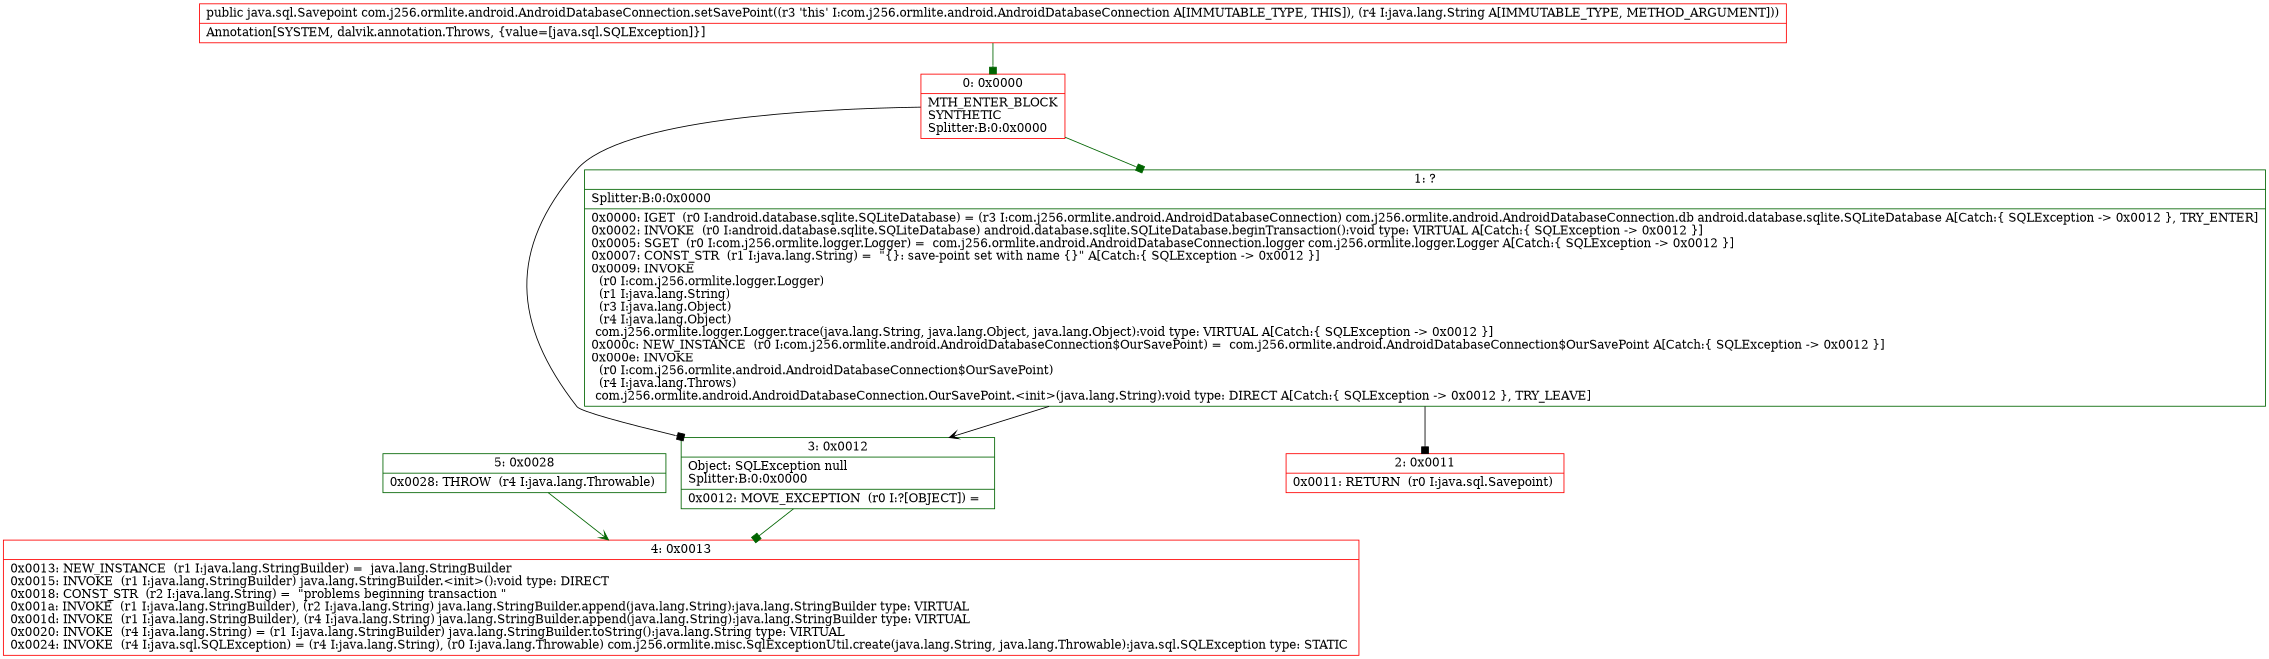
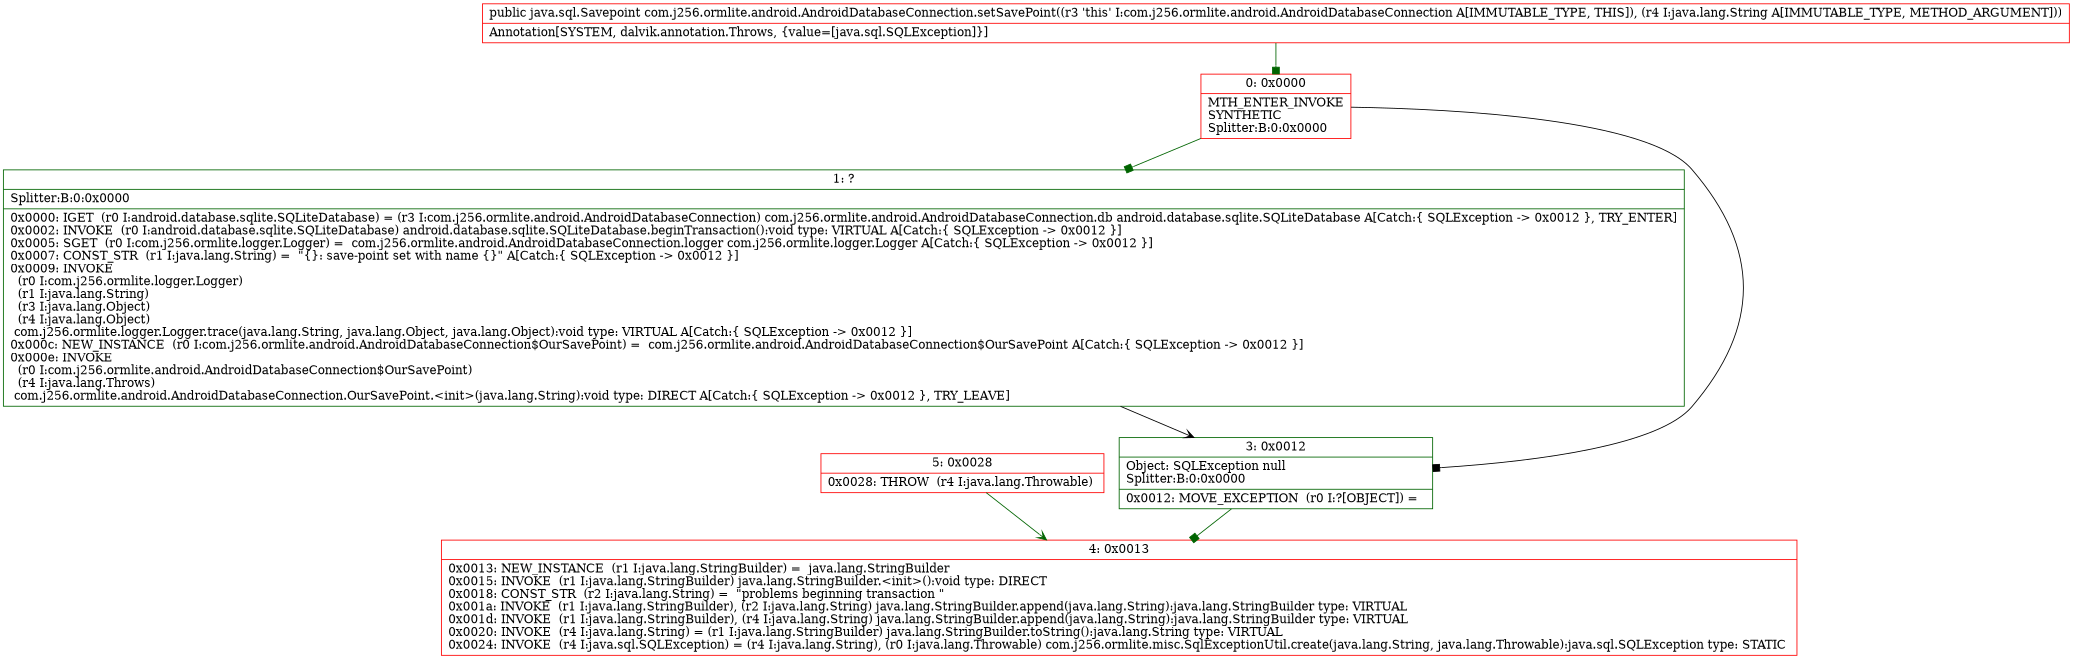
node "0: 0x0000": text "MTH_ENTER_BLOCK" -> "MTH_ENTER_INVOKE"
node "5: 0x0028": color darkgreen -> red
node "2: 0x0011": removed
